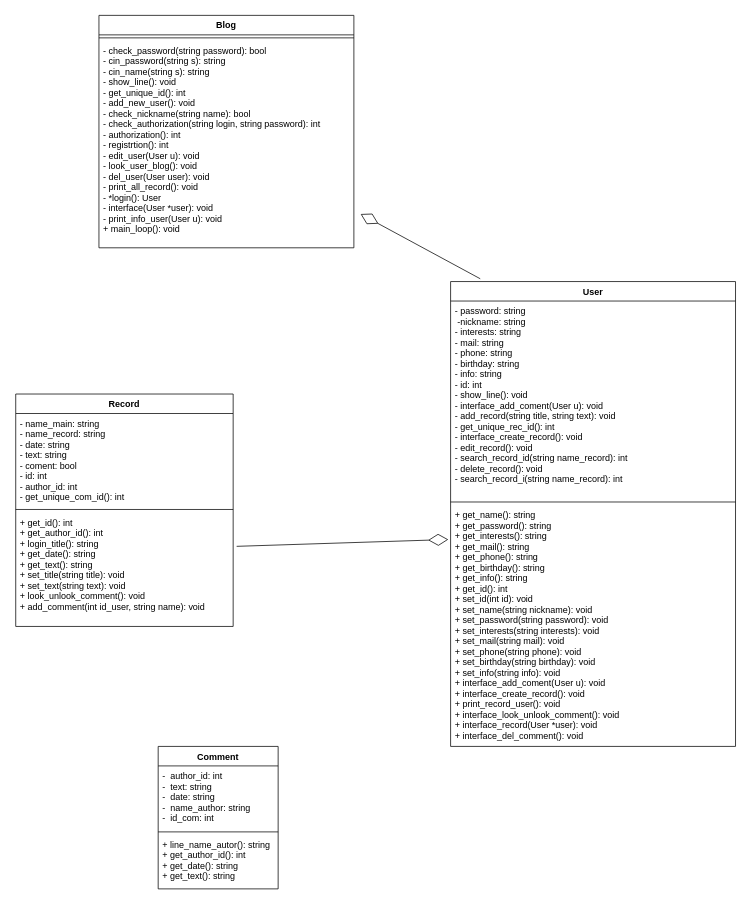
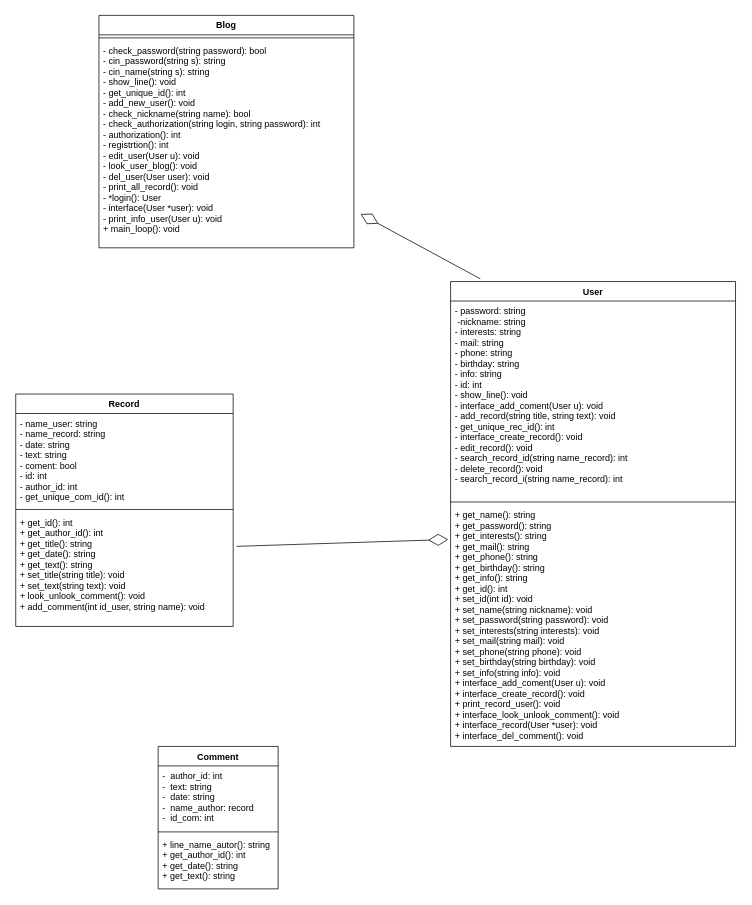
node "- name_main: string - name_record: string - date: string - text: string - coment: bool - id: int - author_id: int - get_unique_com_id(): int": label "- name_main: string - name_record: string - date: string - text: string - coment: bool - id: int - author_id: int - get_unique_com_id(): int" -> "- name_user: string - name_record: string - date: string - text: string - coment: bool - id: int - author_id: int - get_unique_com_id(): int"
node "+ get_id(): int + get_author_id(): int + login_title(): string + get_date(): string + get_text(): string + set_title(string title): void + set_text(string text): void + look_unlook_comment(): void + add_comment(int id_user, string name): void": label "+ get_id(): int + get_author_id(): int + login_title(): string + get_date(): string + get_text(): string + set_title(string title): void + set_text(string text): void + look_unlook_comment(): void + add_comment(int id_user, string name): void" -> "+ get_id(): int + get_author_id(): int + get_title(): string + get_date(): string + get_text(): string + set_title(string title): void + set_text(string text): void + look_unlook_comment(): void + add_comment(int id_user, string name): void"
node "- author_id: int - text: string - date: string - name_author: string - id_com: int": label "- author_id: int - text: string - date: string - name_author: string - id_com: int" -> "- author_id: int - text: string - date: string - name_author: record - id_com: int"
